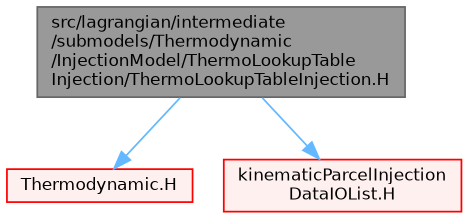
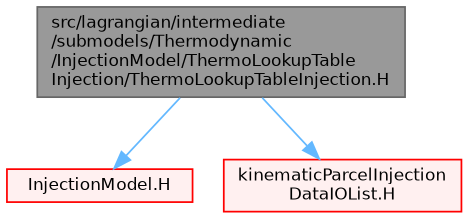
node "Thermodynamic.H": label "Thermodynamic.H" -> "InjectionModel.H"
